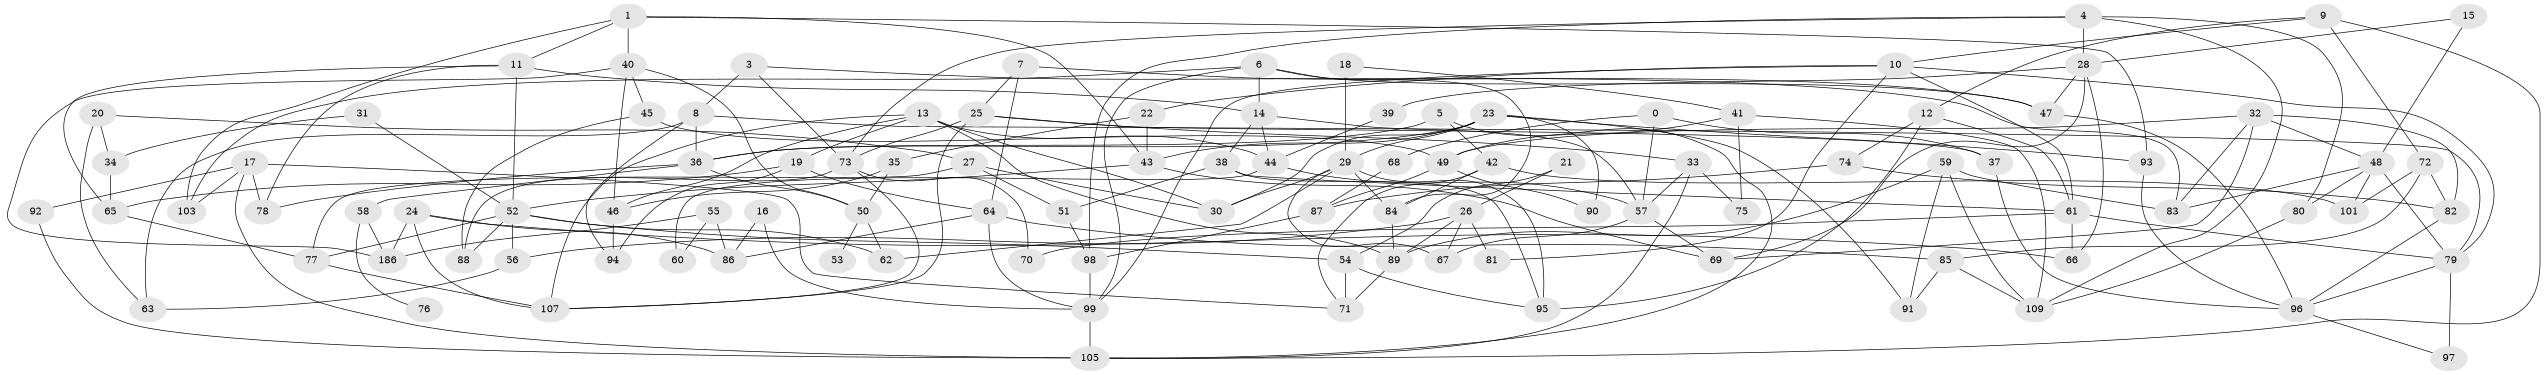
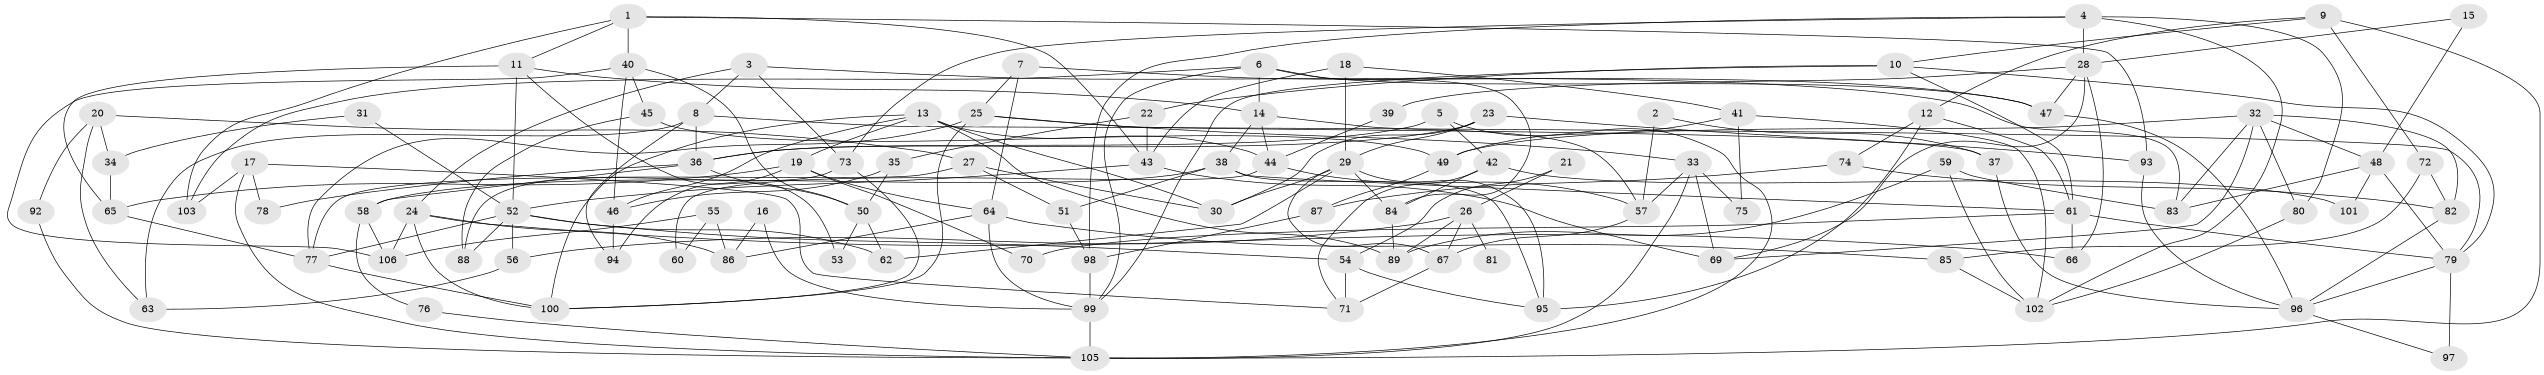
edge "11" -- "78": now "11" -- "53"
node "0": label "0" -> "2"
edge "3" -- "24": added
edge "25" -- "73": now "25" -- "77"
edge "23" -- "43": now "18" -- "43"
node "68": removed
edge "38" -- "58": added
edge "73" -- "70": now "19" -- "70"
edge "17" -- "92": now "20" -- "92"
edge "48" -- "80": now "32" -- "80"
edge "72" -- "101": removed
node "90": removed
edge "57" -- "69": now "33" -- "69"
edge "10" -- "81": removed
node "186": label "186" -> "106"
edge "89" -- "71": now "67" -- "71"
node "107": label "107" -> "100"
node "91": removed
node "109": label "109" -> "102"
edge "76" -- "105": added
